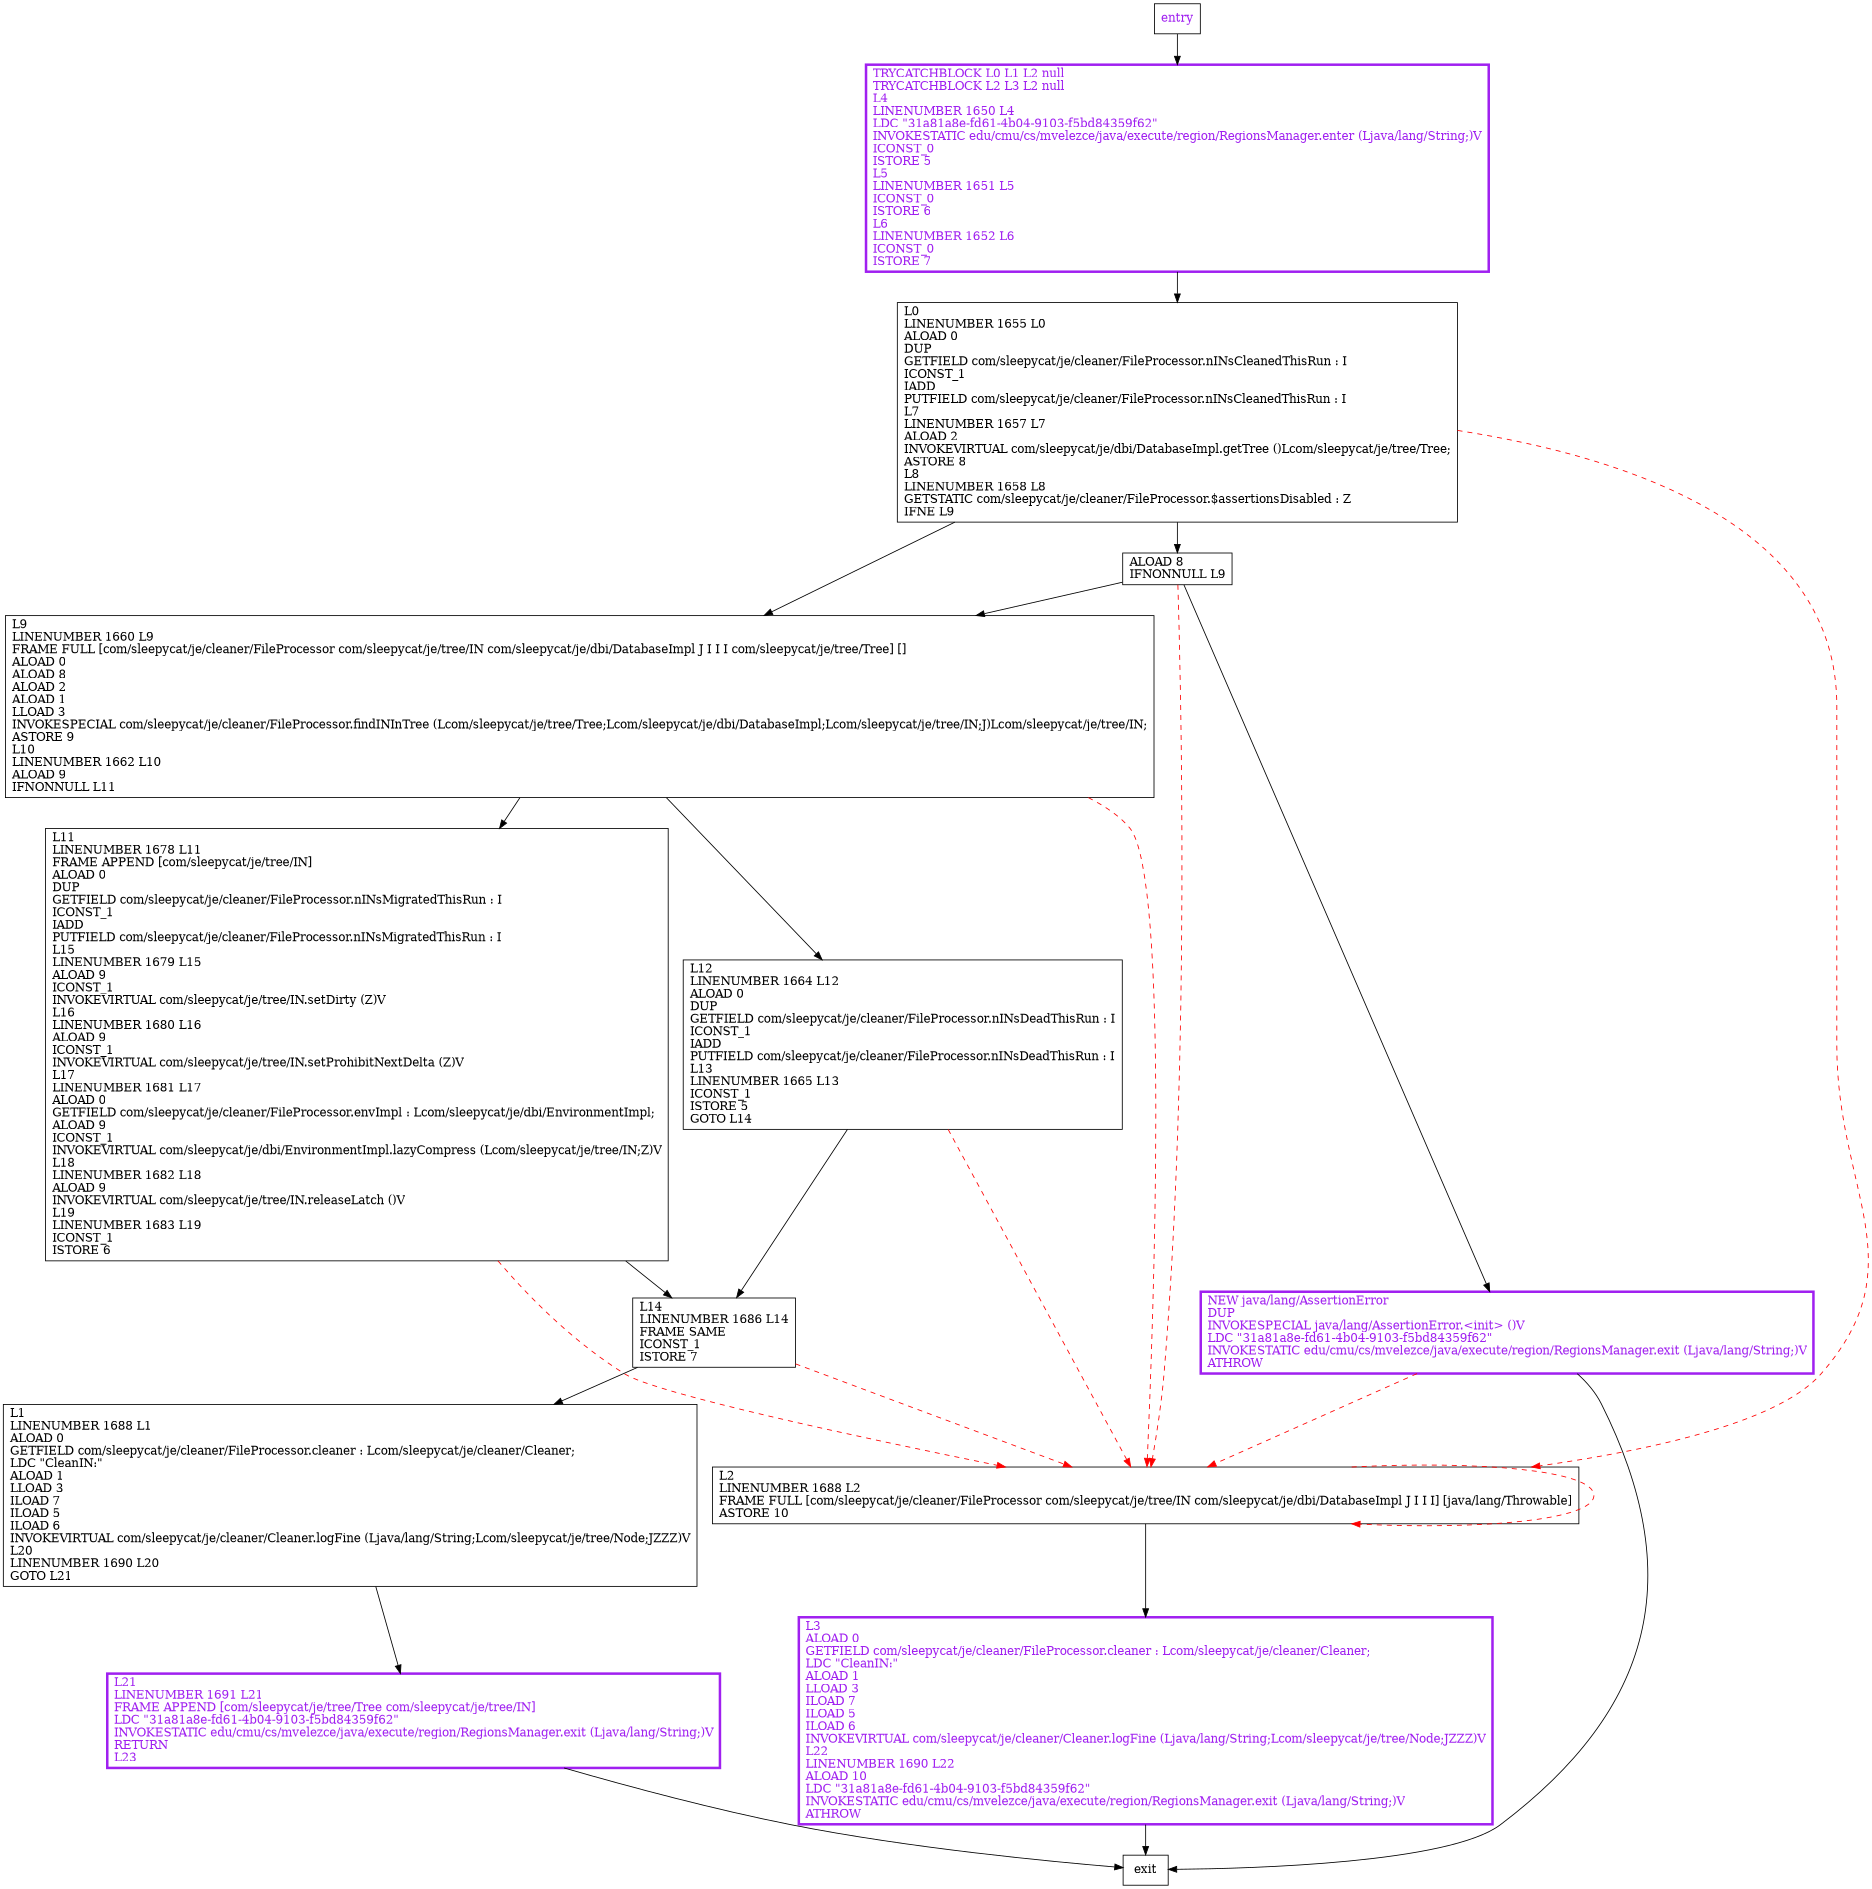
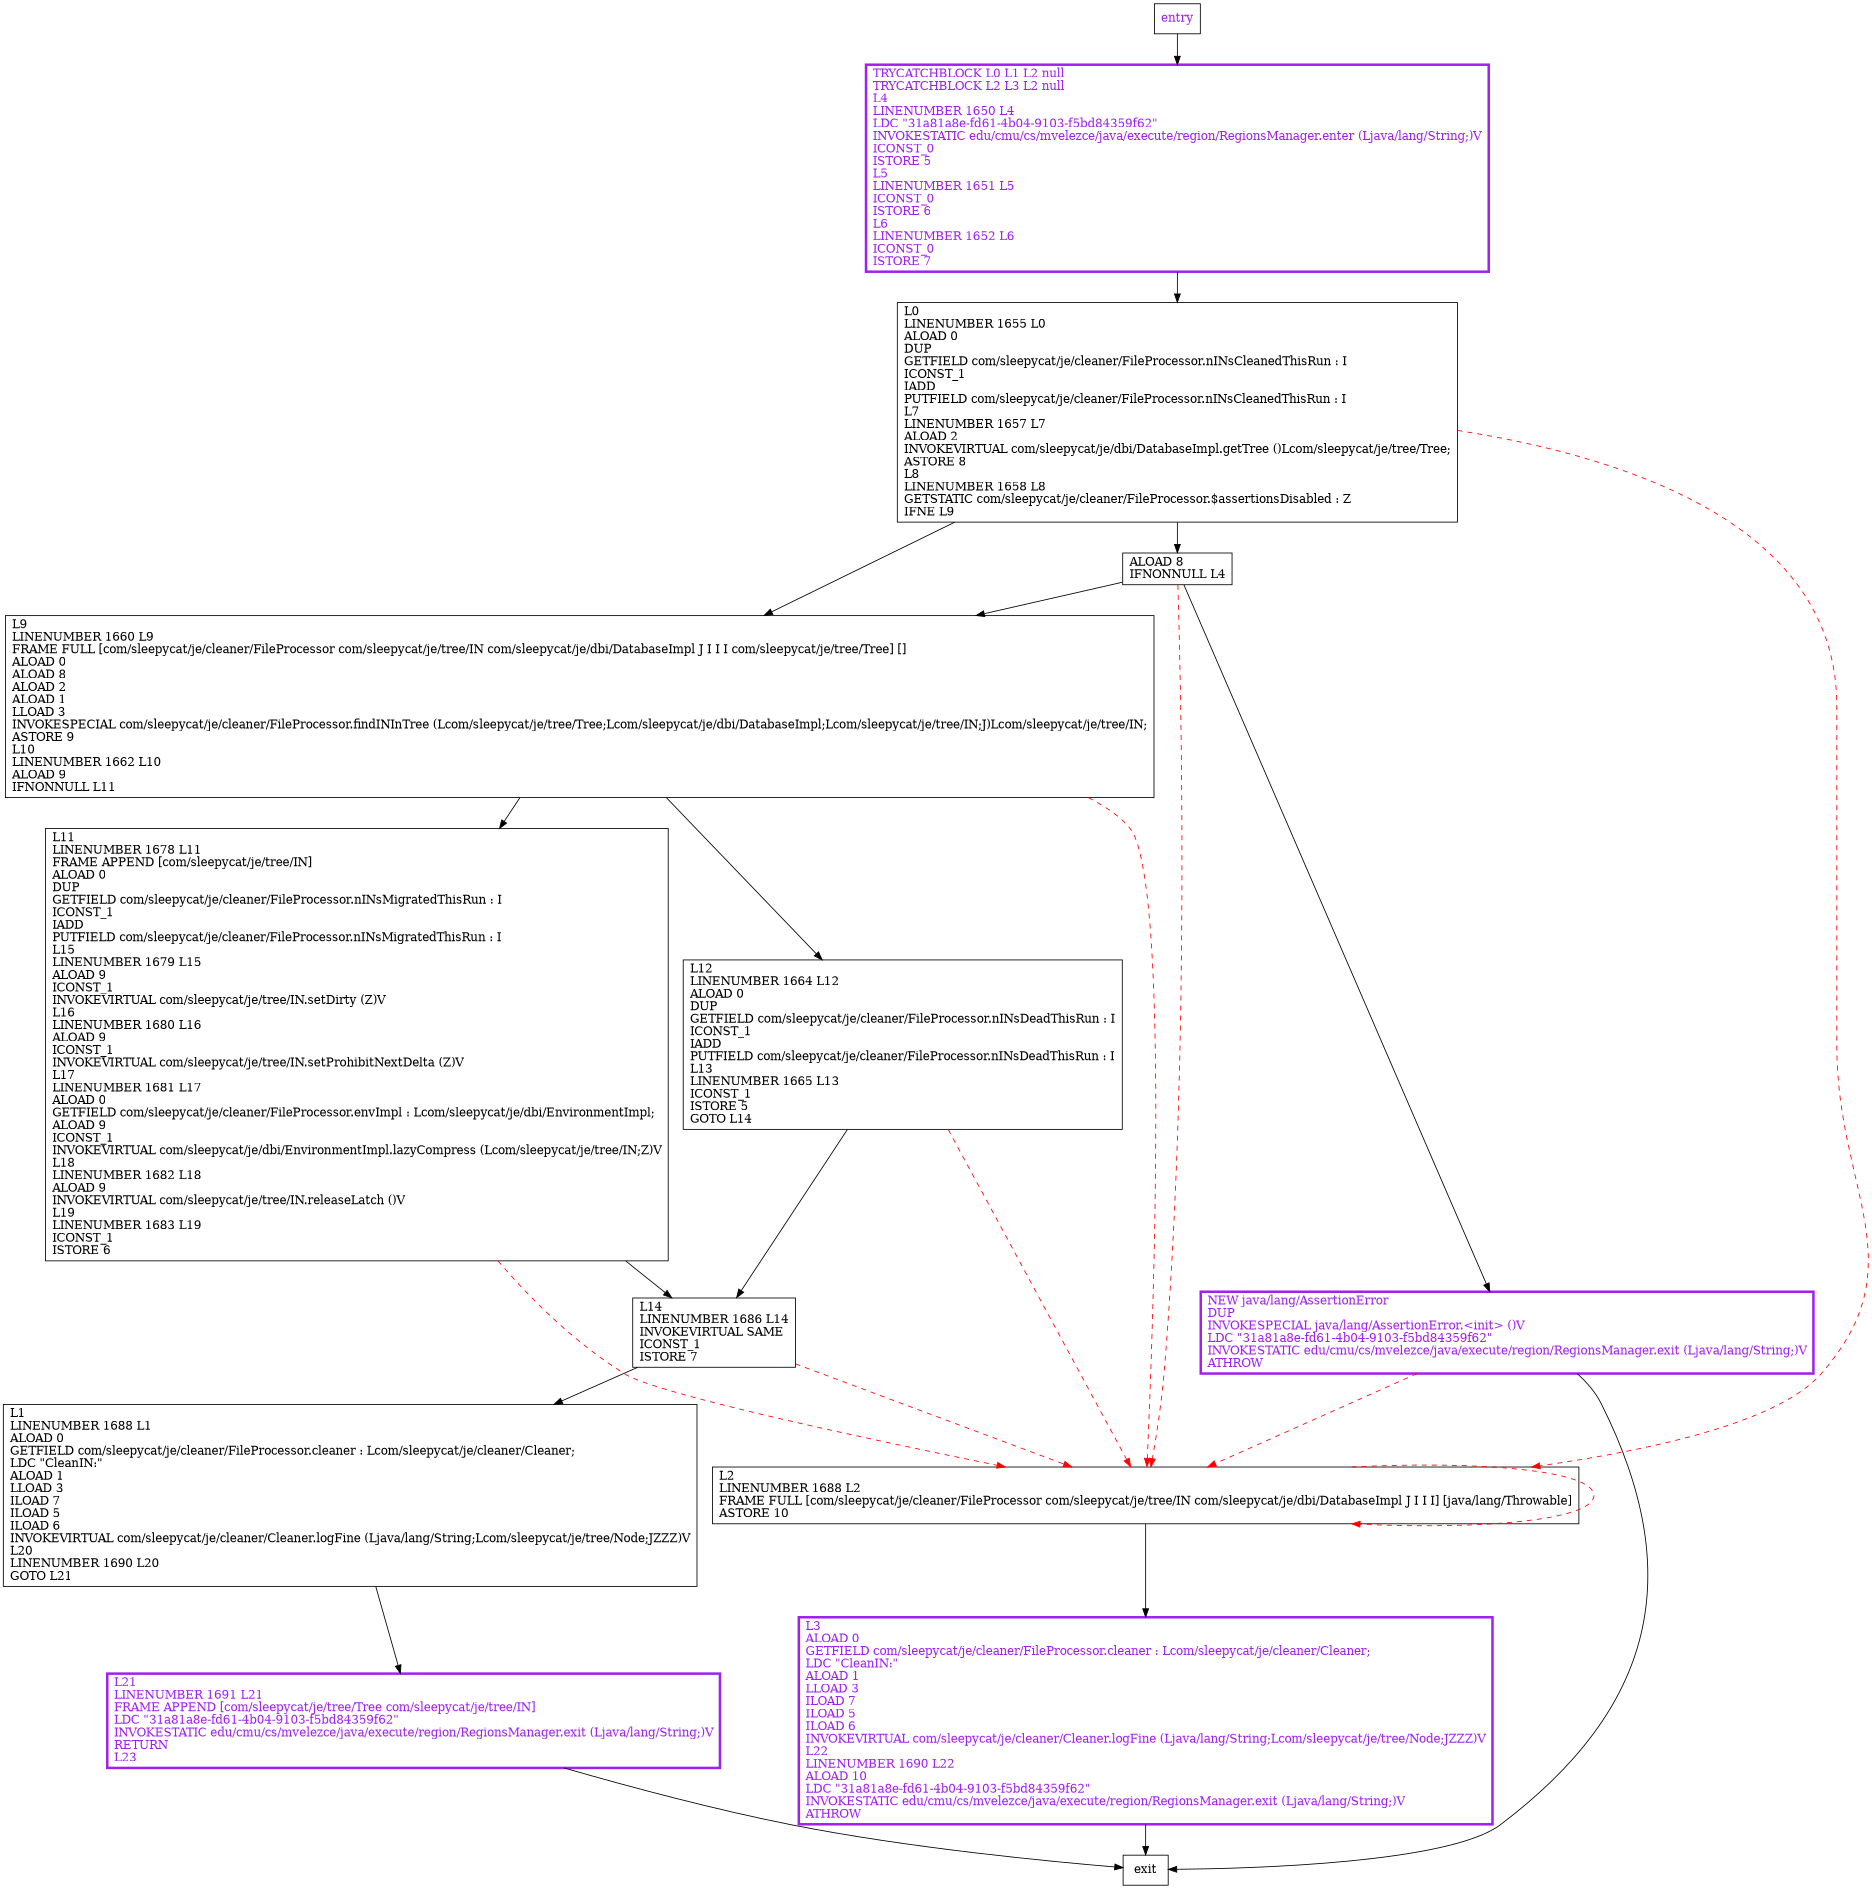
node "ALOAD 8 IFNONNULL L9": label "ALOAD 8 IFNONNULL L9" -> "ALOAD 8 IFNONNULL L4"
node "L14 LINENUMBER 1686 L14 FRAME SAME ICONST_1 ISTORE 7": label "L14 LINENUMBER 1686 L14 FRAME SAME ICONST_1 ISTORE 7" -> "L14 LINENUMBER 1686 L14 INVOKEVIRTUAL SAME ICONST_1 ISTORE 7"
